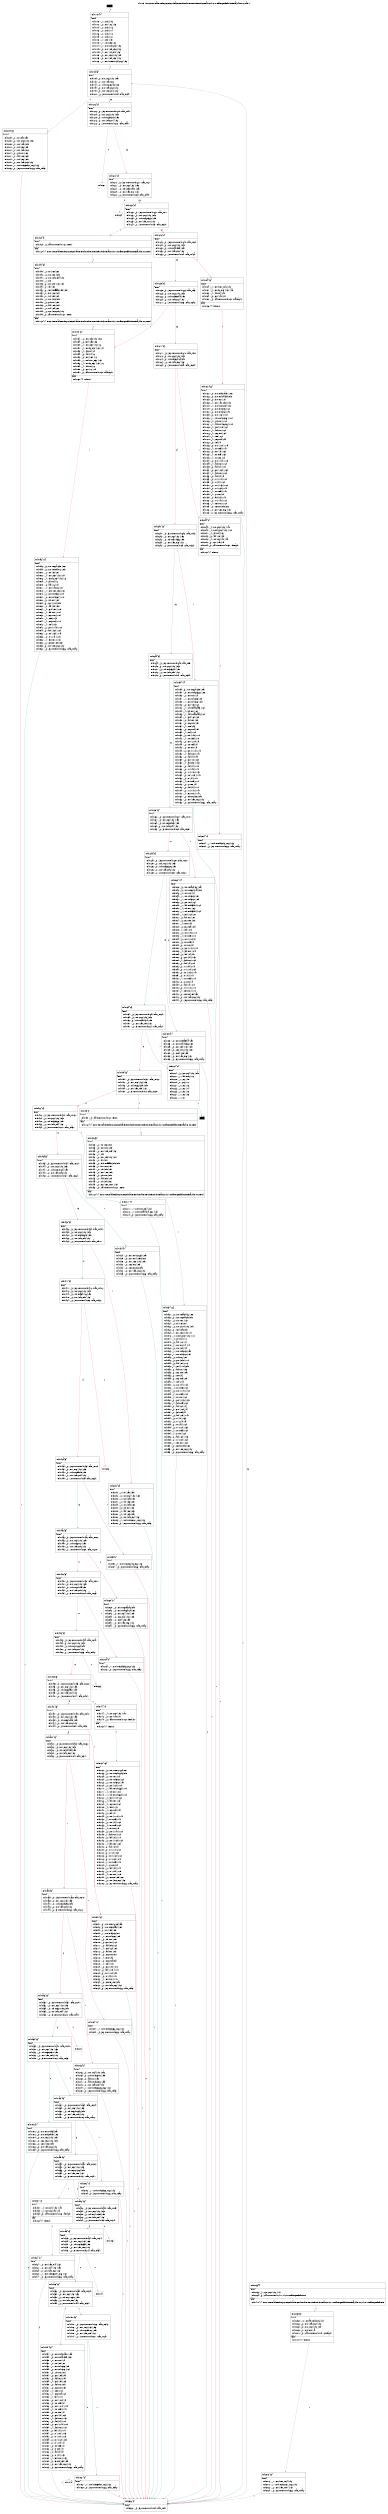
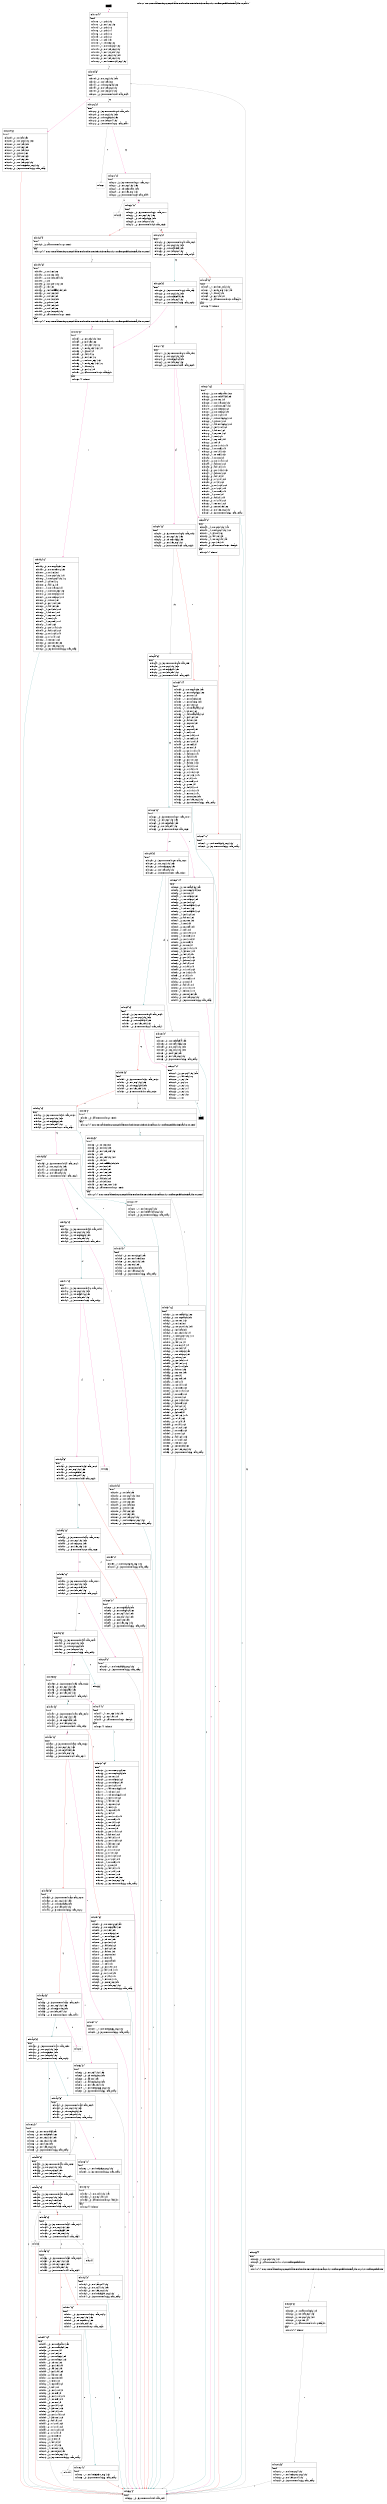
edge "0x4021e8 [12]" -> "0x402366 [5]": now "0x401b3f" -> "0x402366 [5]"
